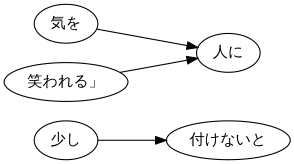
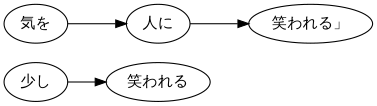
edge "笑われる」" -> "人に": reversed
node "付けないと": label "付けないと" -> "笑われる"
